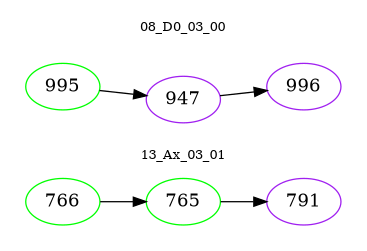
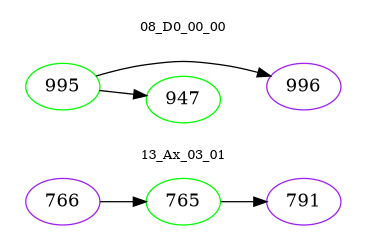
cluster "08_D0_03_00": label "08_D0_03_00" -> "08_D0_00_00"
edge "947" -> "996": now "995" -> "996"
node "947": color purple -> green
node "766": color green -> purple
